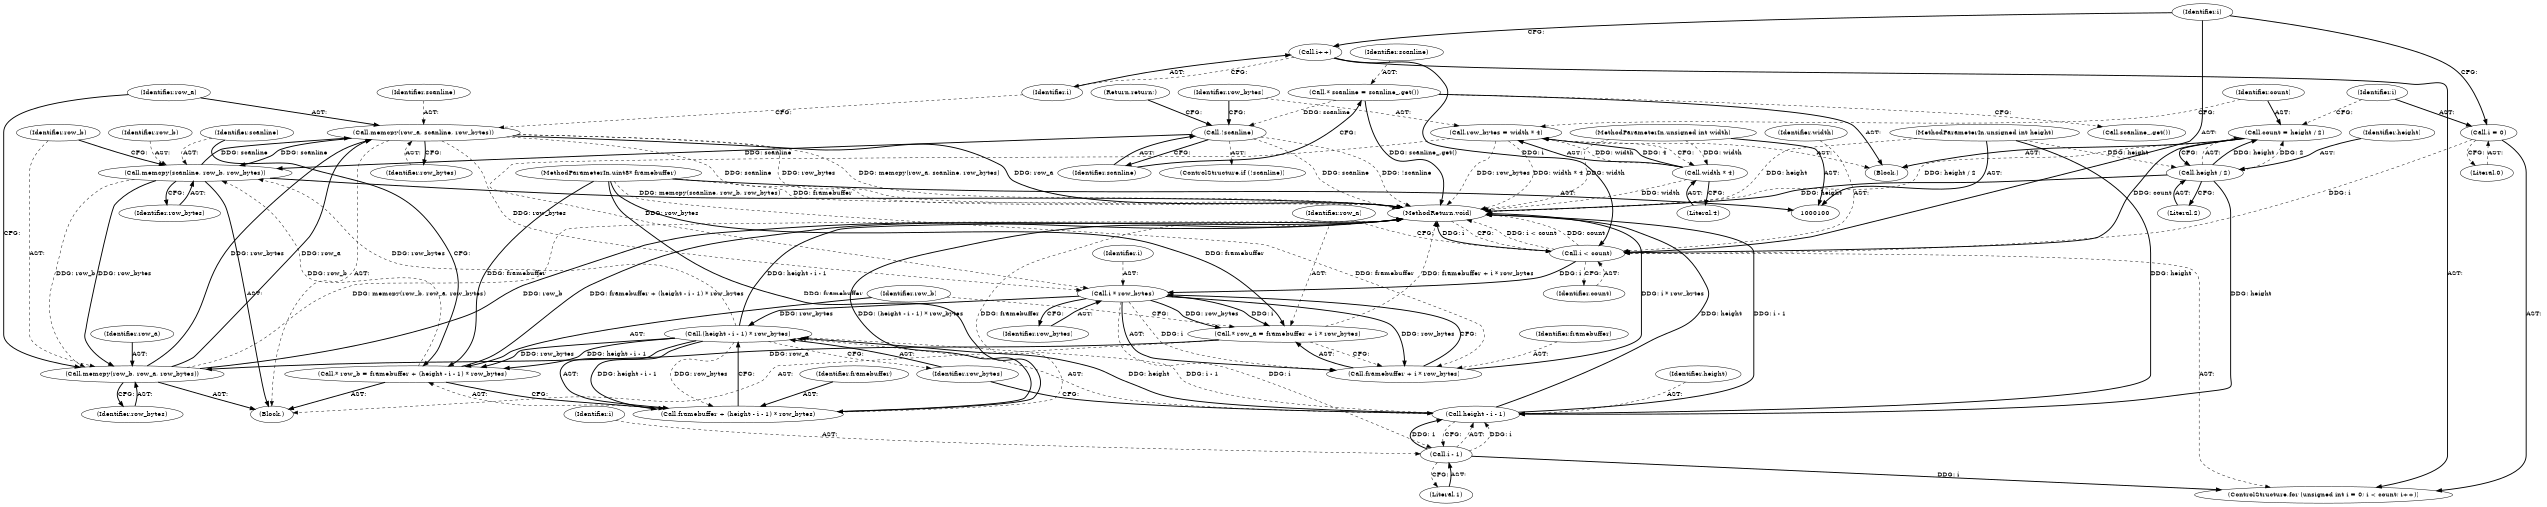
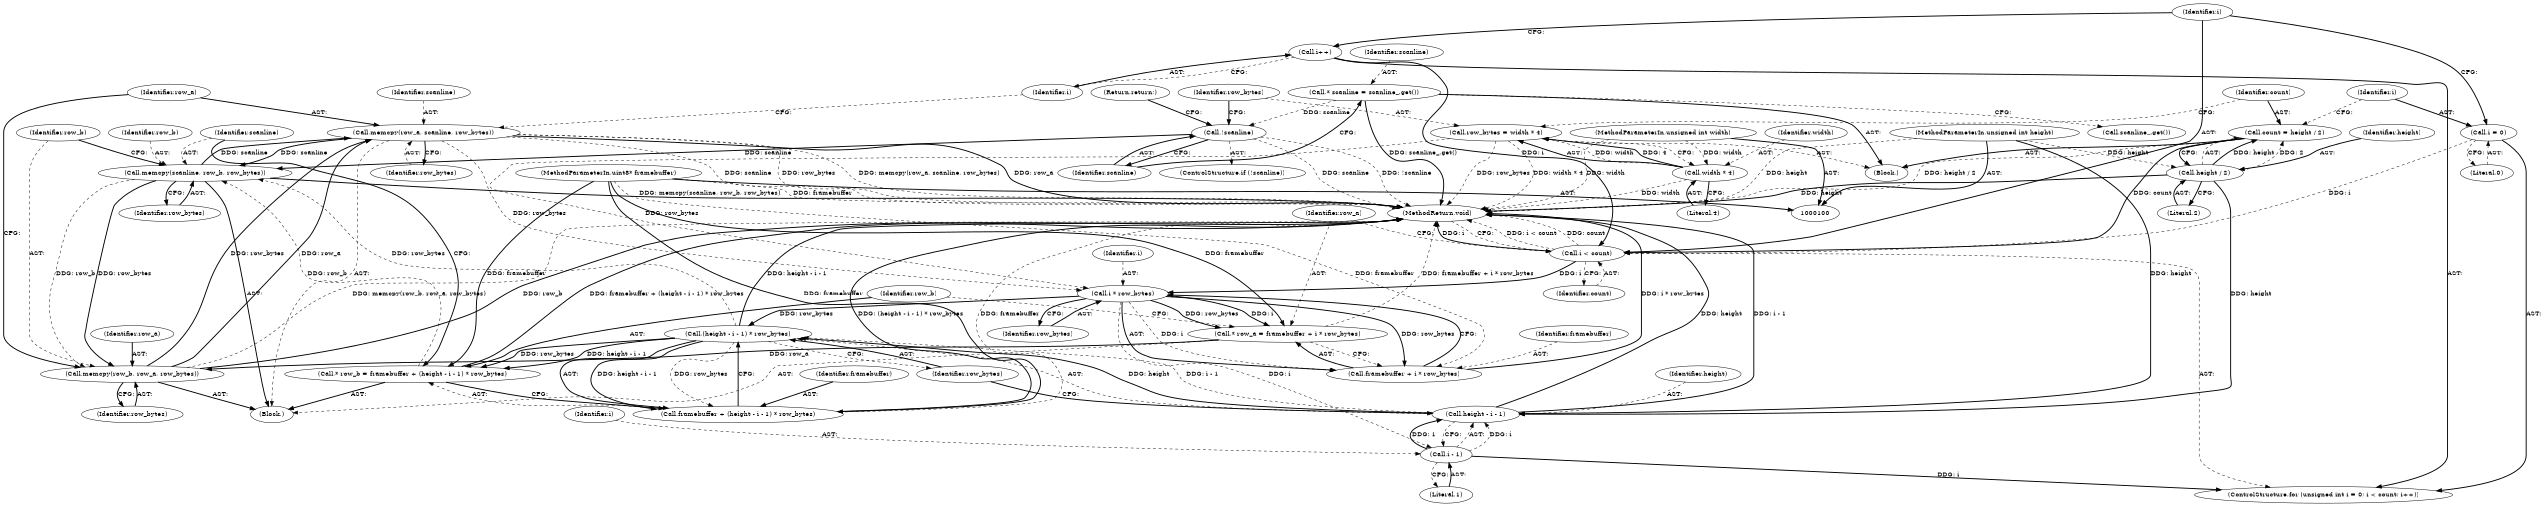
edge "(Identifier,width)" -> "(Call,i < count)": now "(Identifier,width)" -> "(Call,width * 4)"
